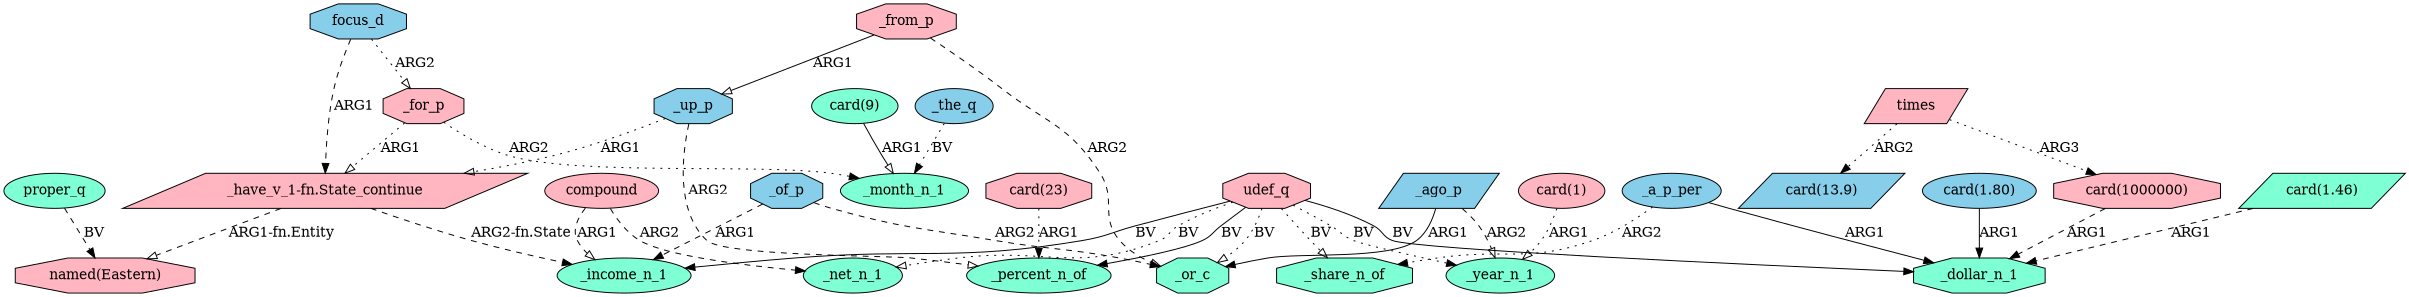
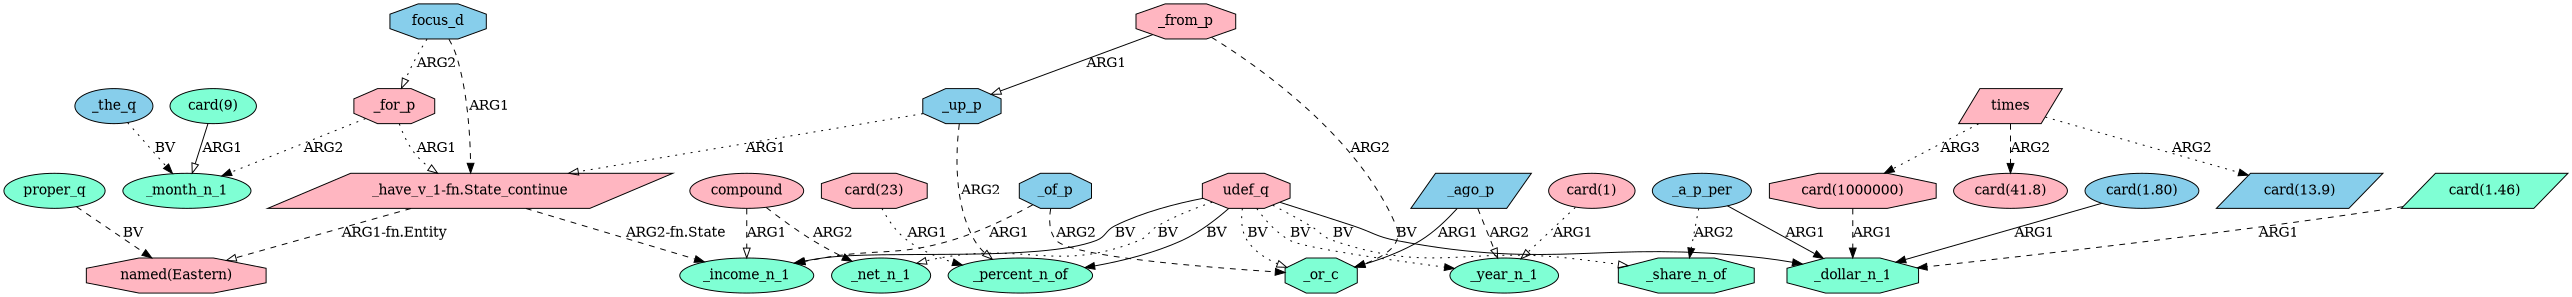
node "card(41.8)": added
